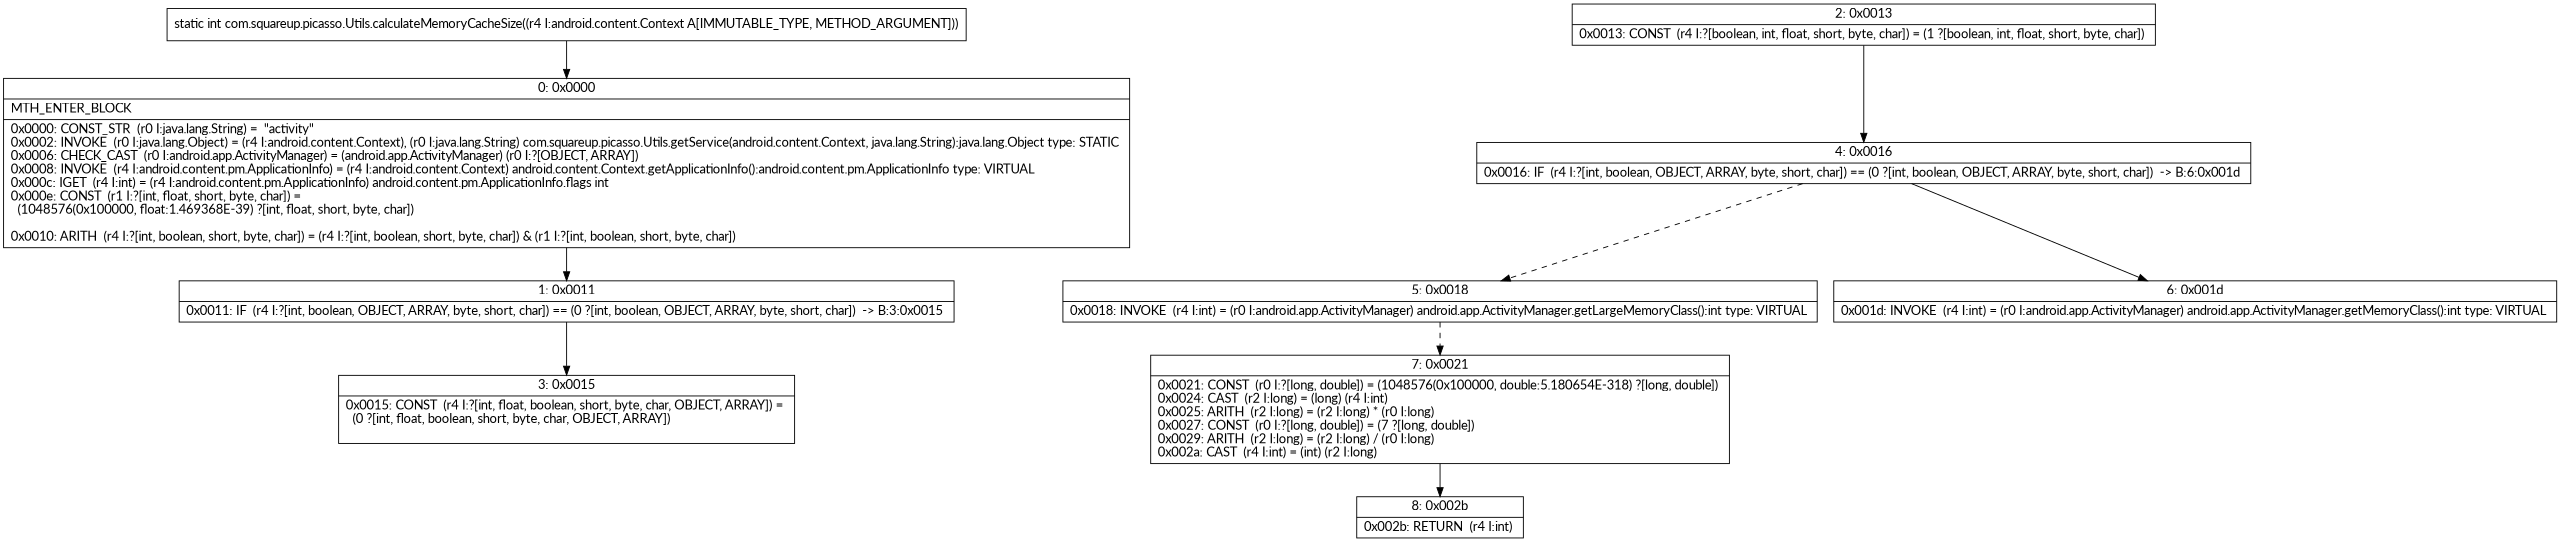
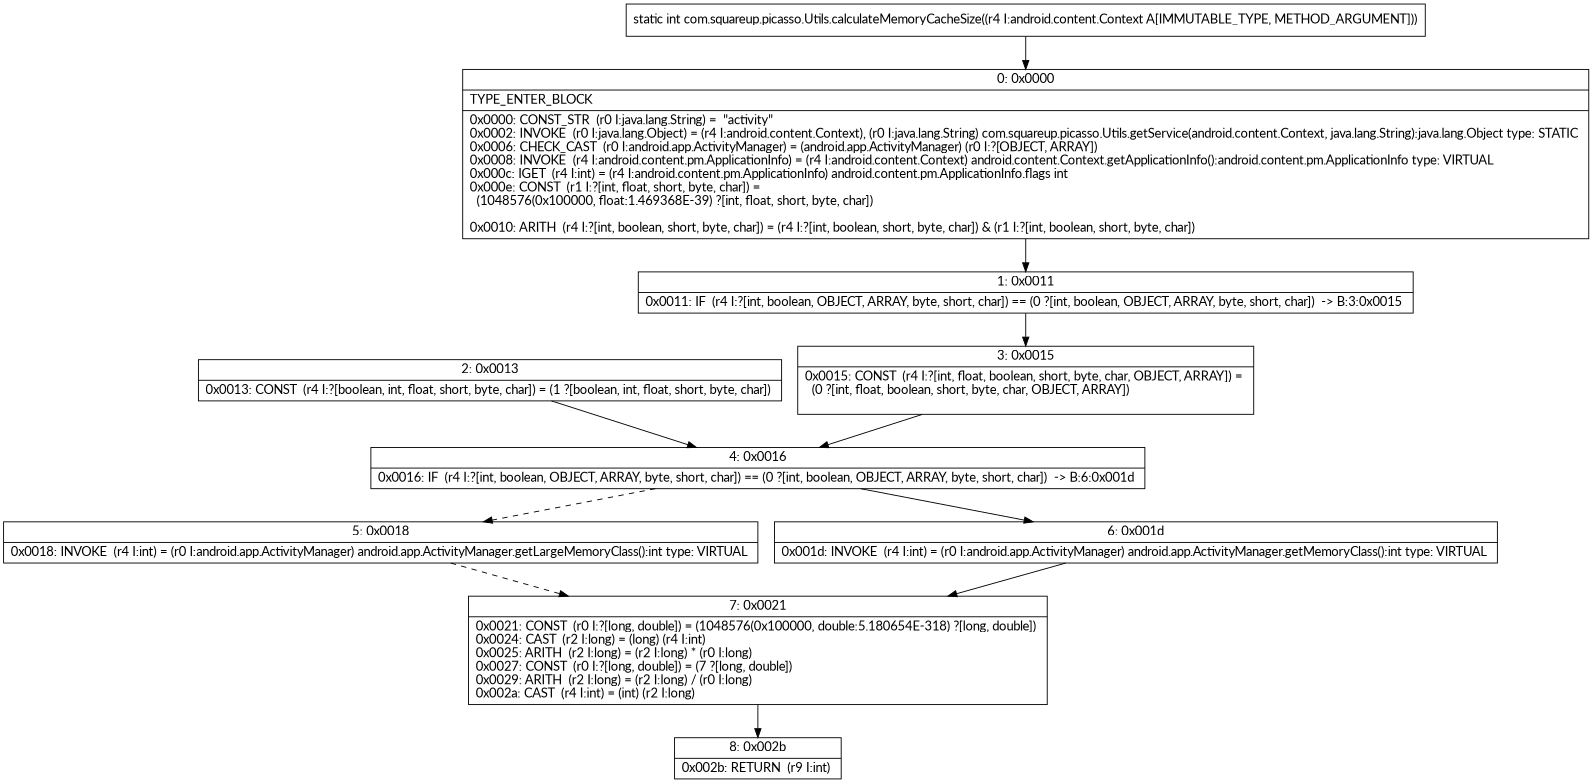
node "0: 0x0000": text "MTH_ENTER_BLOCK" -> "TYPE_ENTER_BLOCK"
edge "3: 0x0015" -> "4: 0x0016": added
node "8: 0x002b": text "0x002b: RETURN  (r4 I:int)" -> "0x002b: RETURN  (r9 I:int)"
edge "6: 0x001d" -> "7: 0x0021": added
